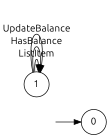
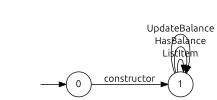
edge "0" -> "1": added, label "constructor"
